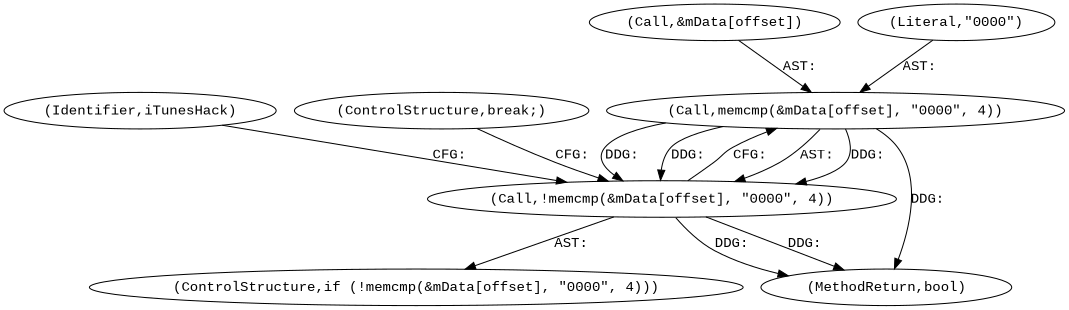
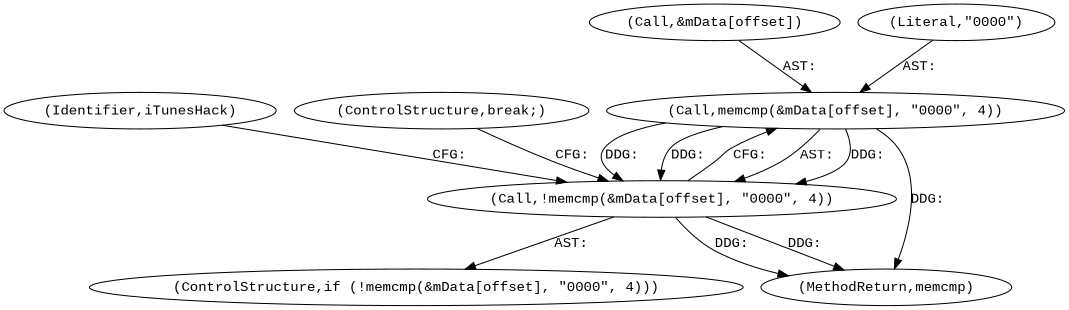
node "(MethodReturn,bool)": label "(MethodReturn,bool)" -> "(MethodReturn,memcmp)"
